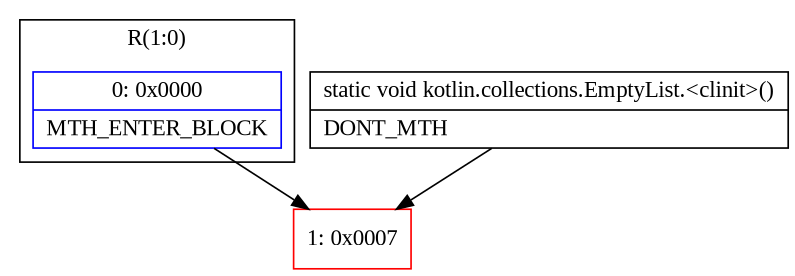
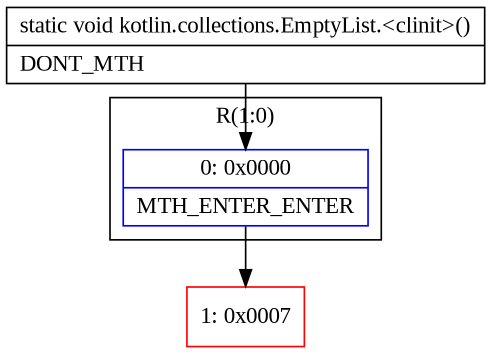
node "0: 0x0000": text "MTH_ENTER_BLOCK" -> "MTH_ENTER_ENTER"
edge "static void kotlin.collections.EmptyList.<clinit>()" -> "1: 0x0007": now "static void kotlin.collections.EmptyList.<clinit>()" -> "0: 0x0000"
